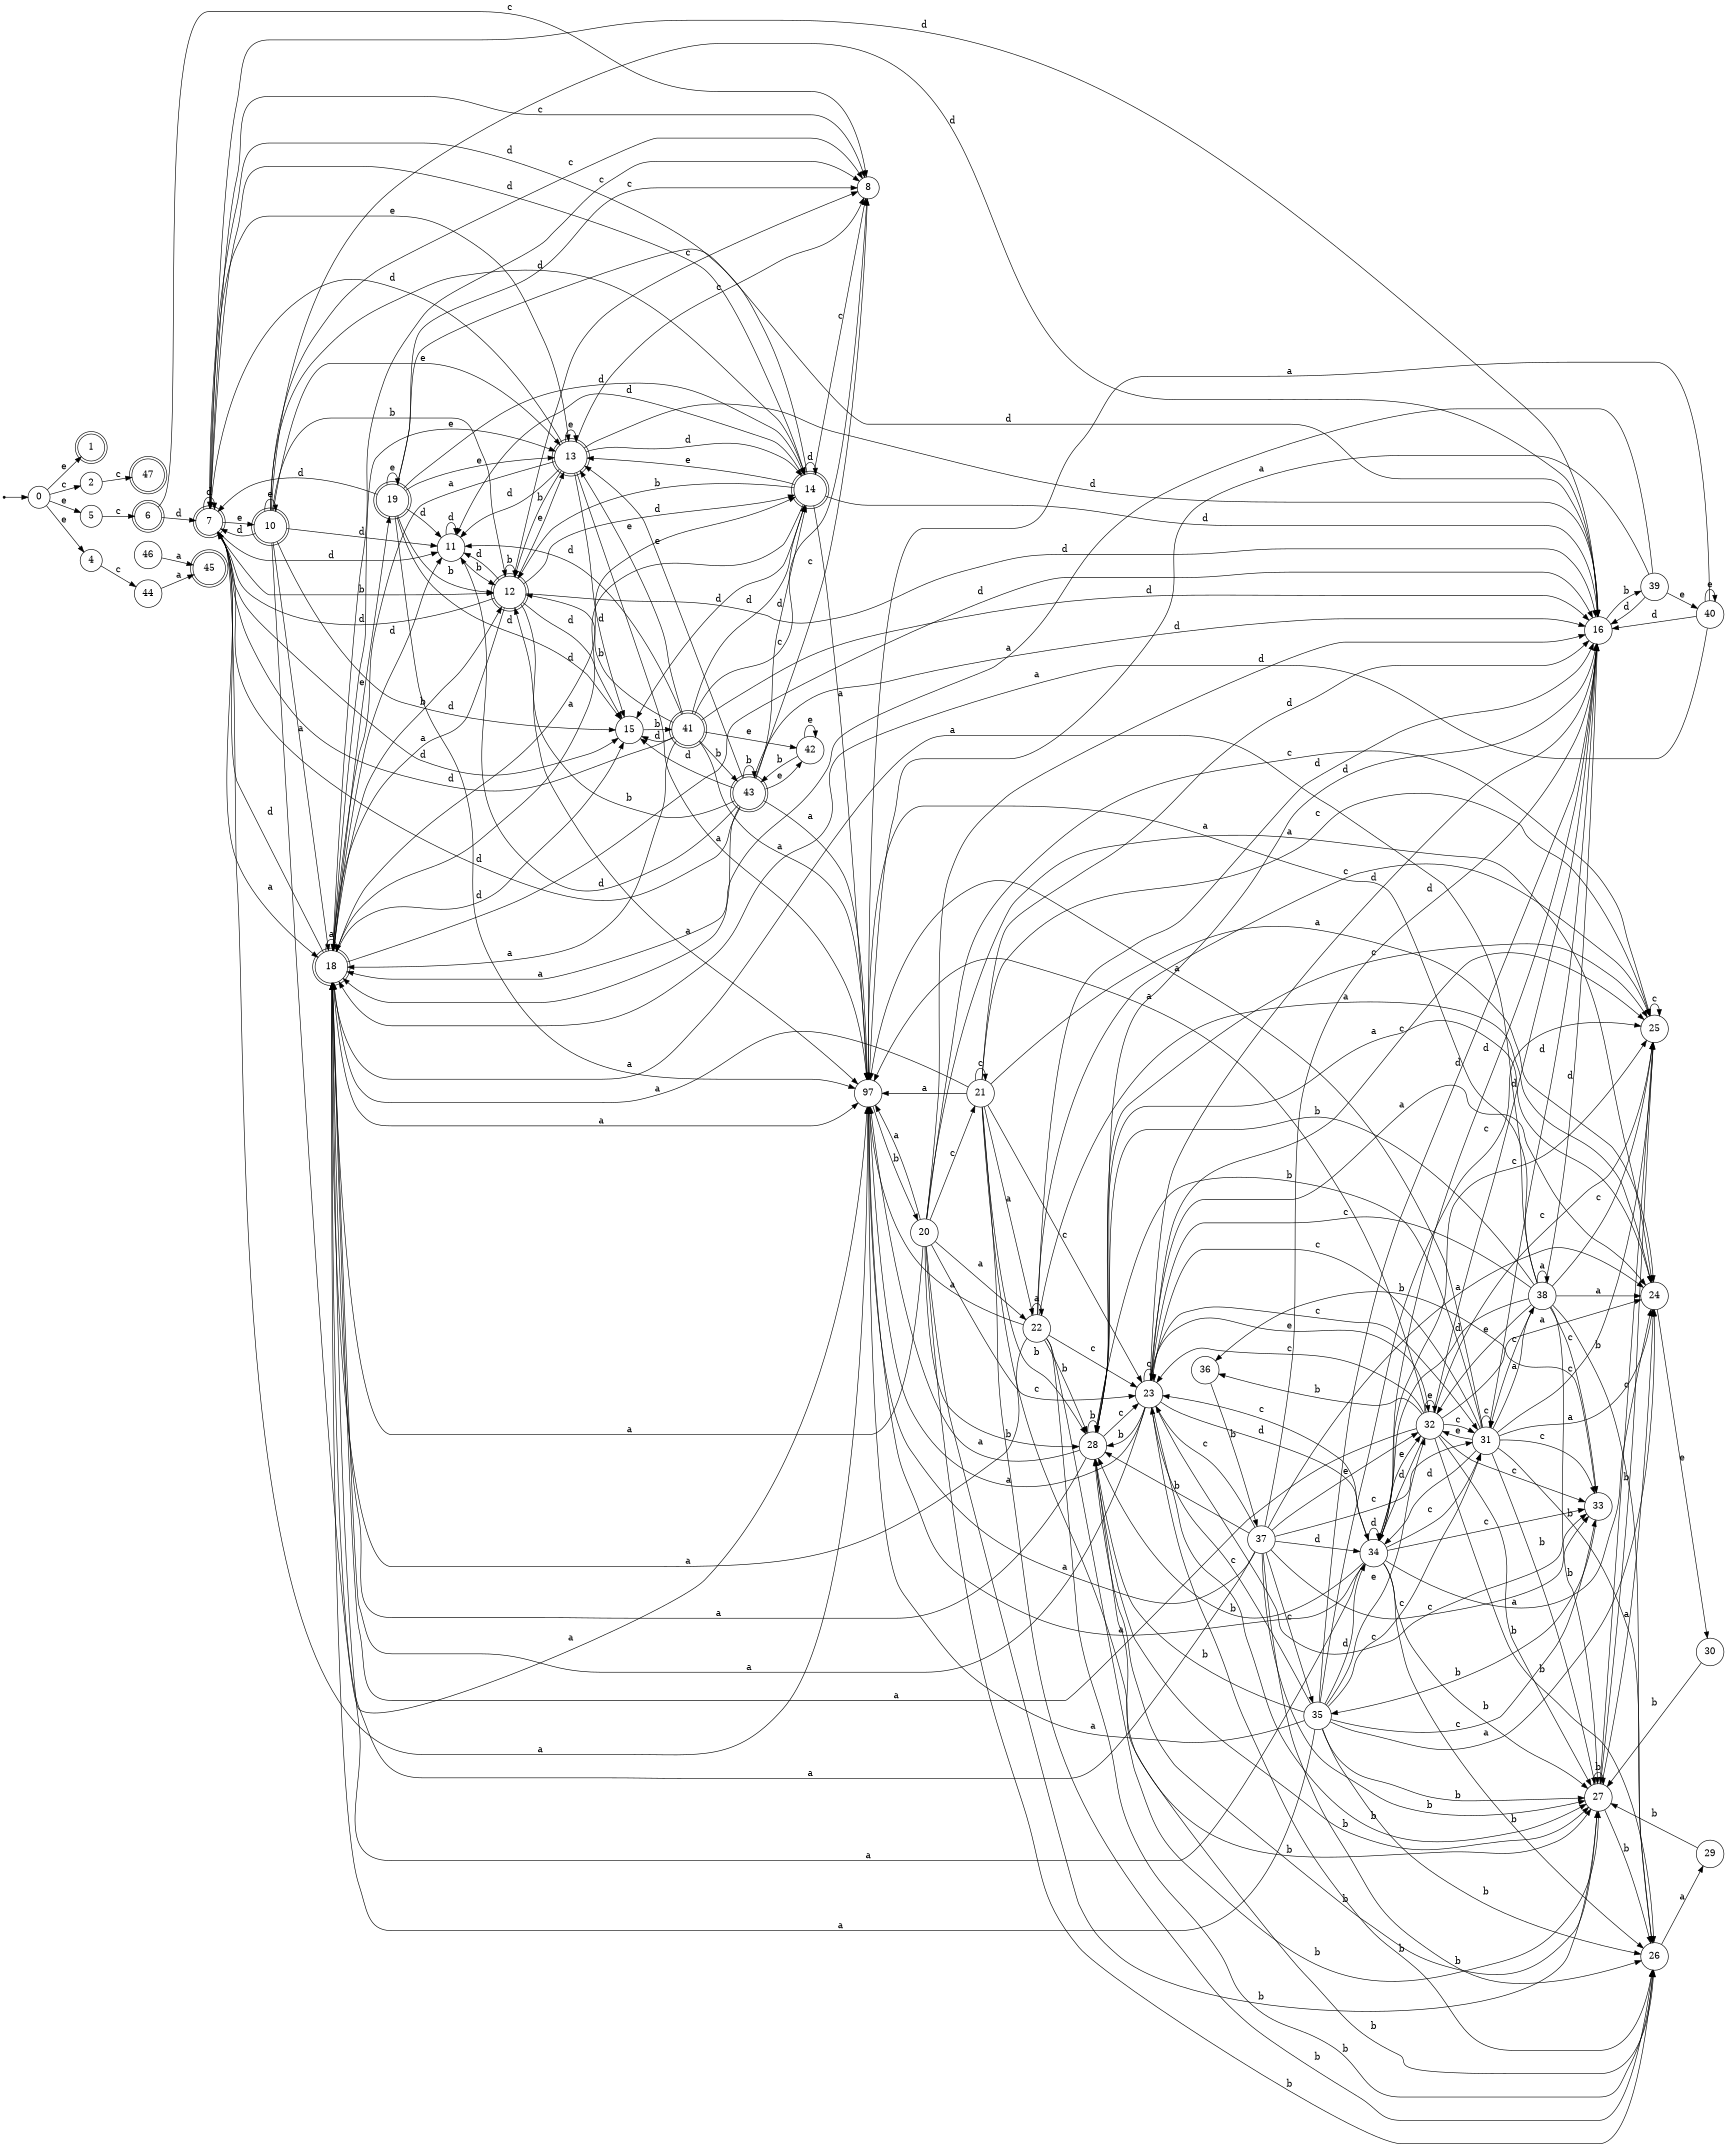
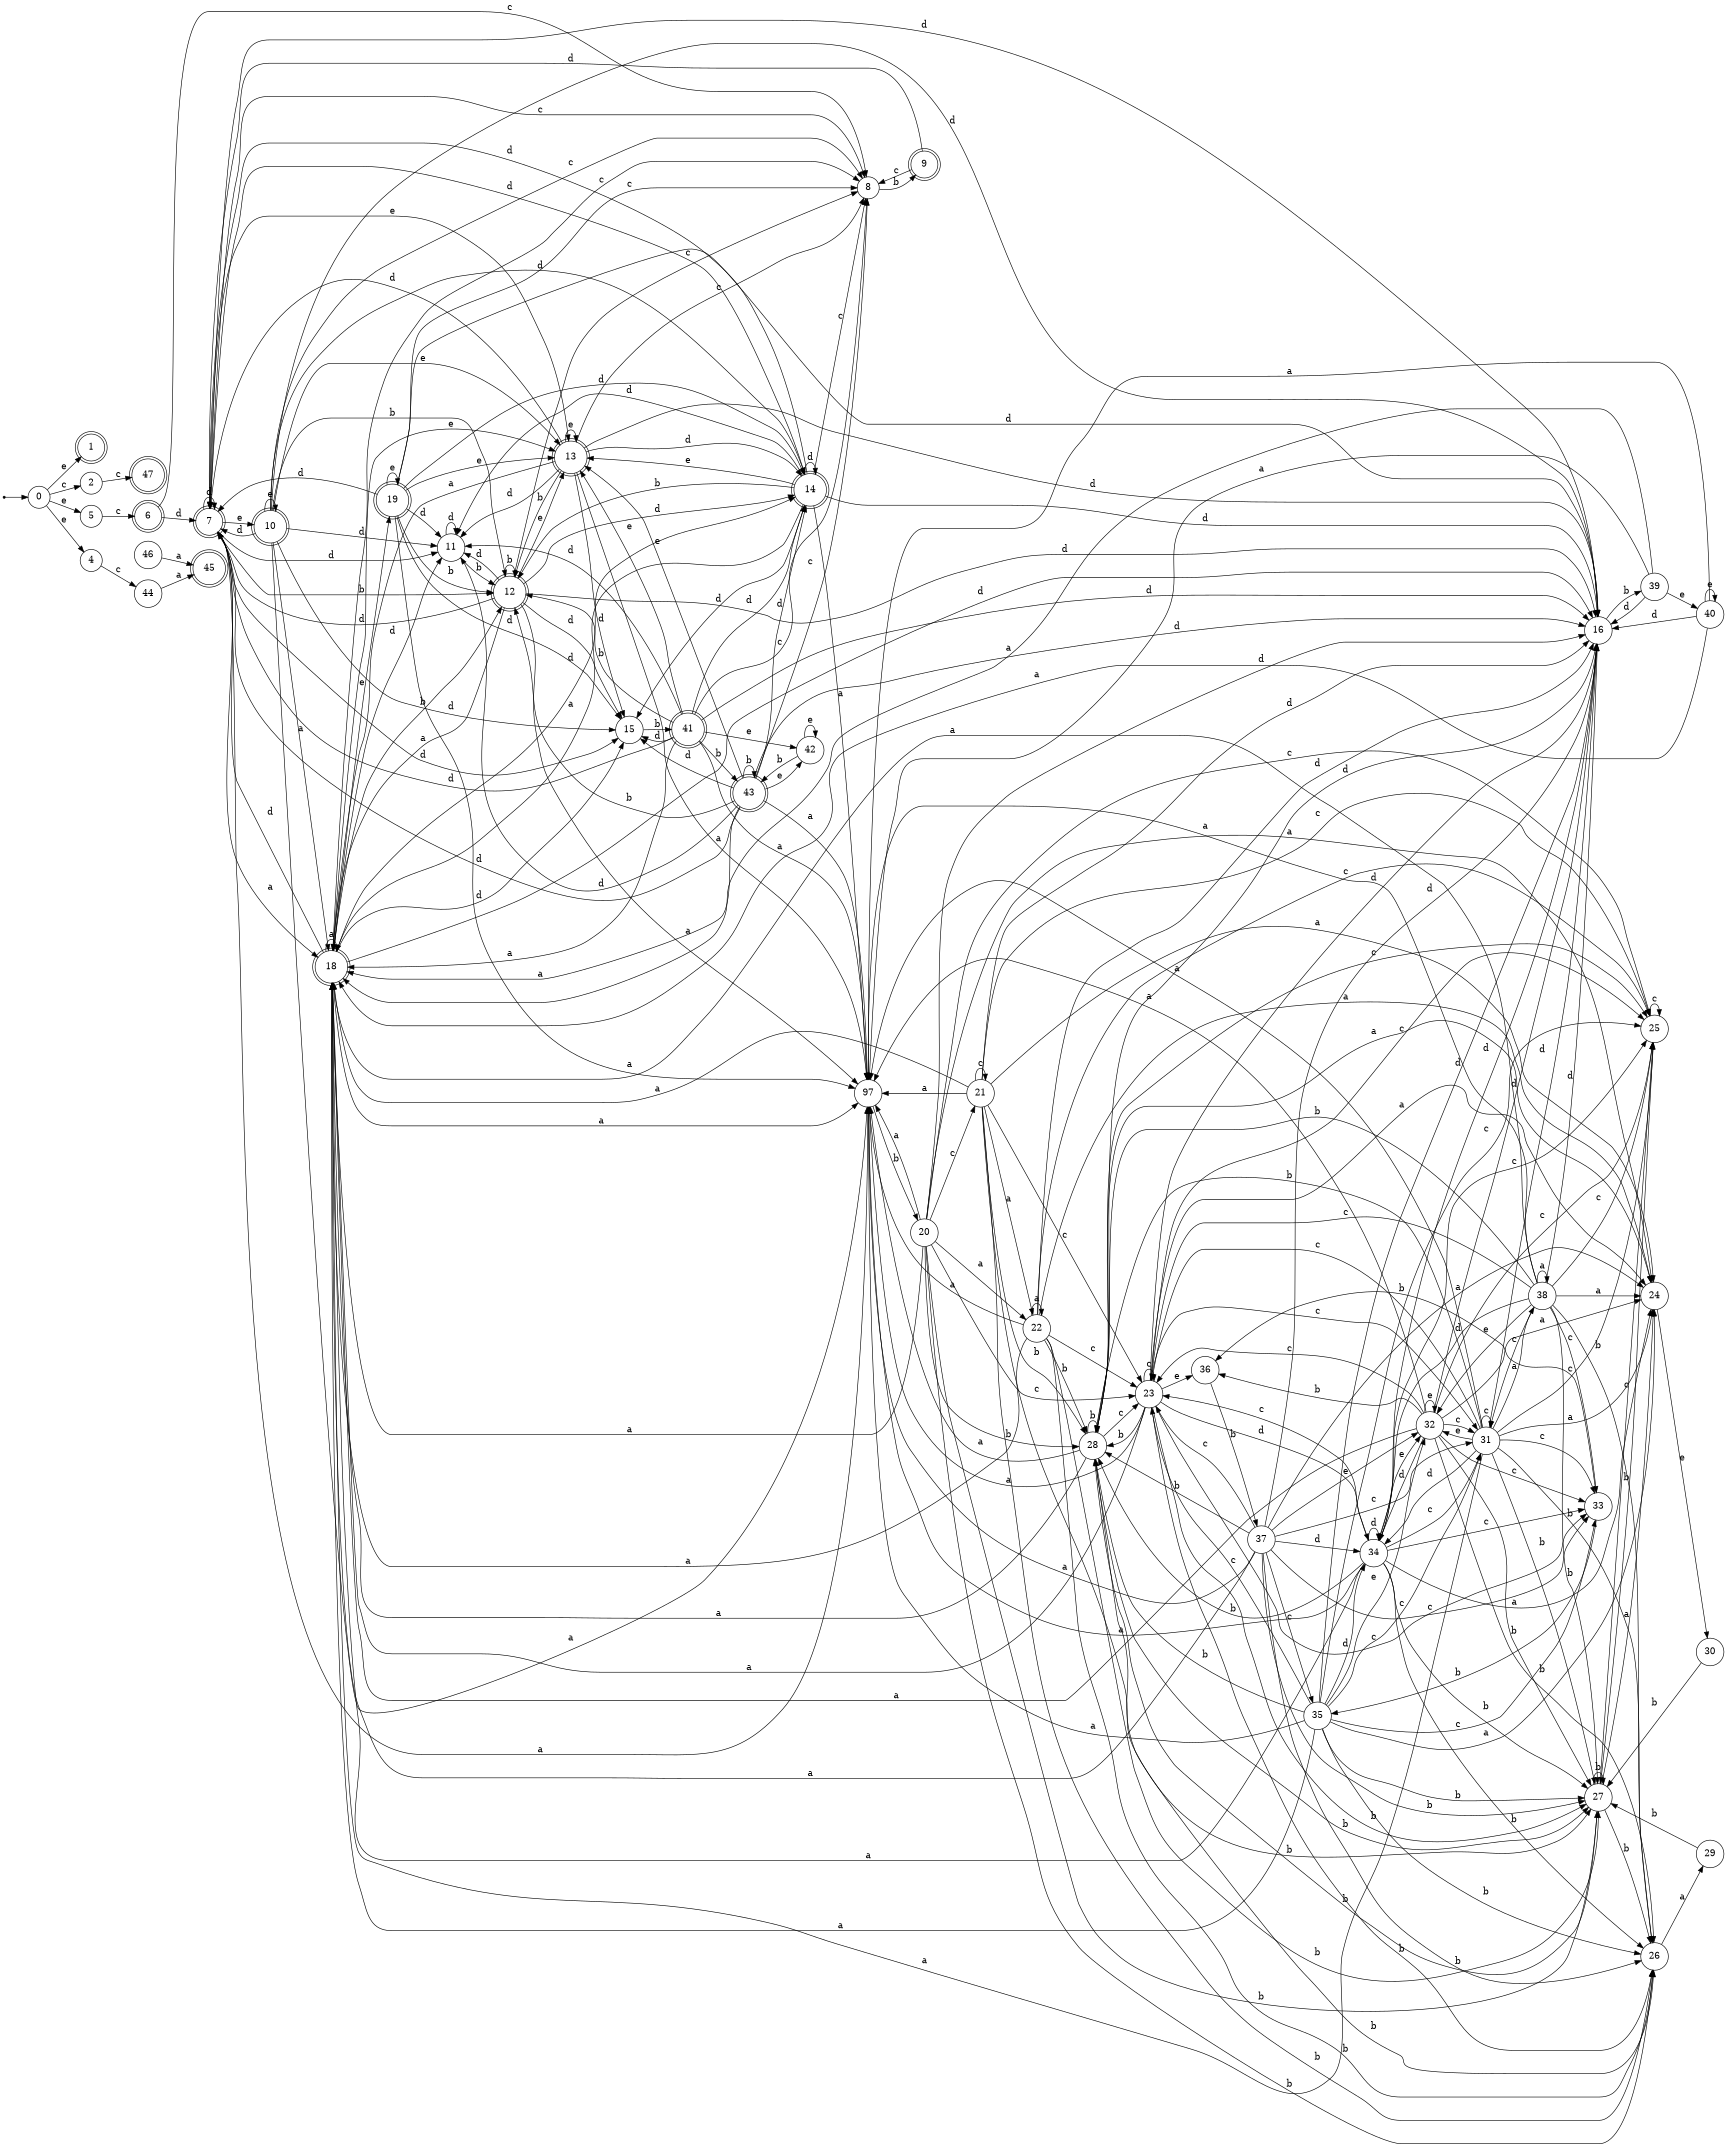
node "9": added
edge "23" -> "32": now "23" -> "36"
edge "31" -> "18": added, label "a"
